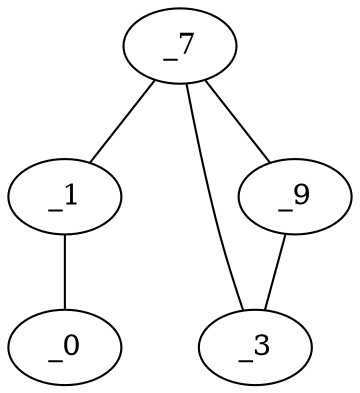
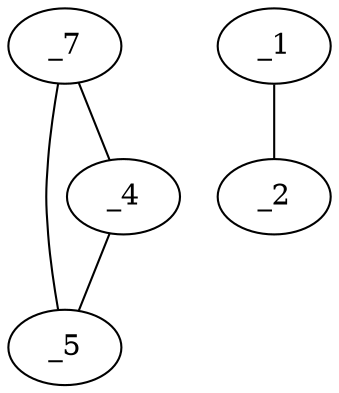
edge "_7" -- "_1": removed
node "_9": label "_9" -> "_4"
node "_0": label "_0" -> "_2"
node "_3": label "_3" -> "_5"
